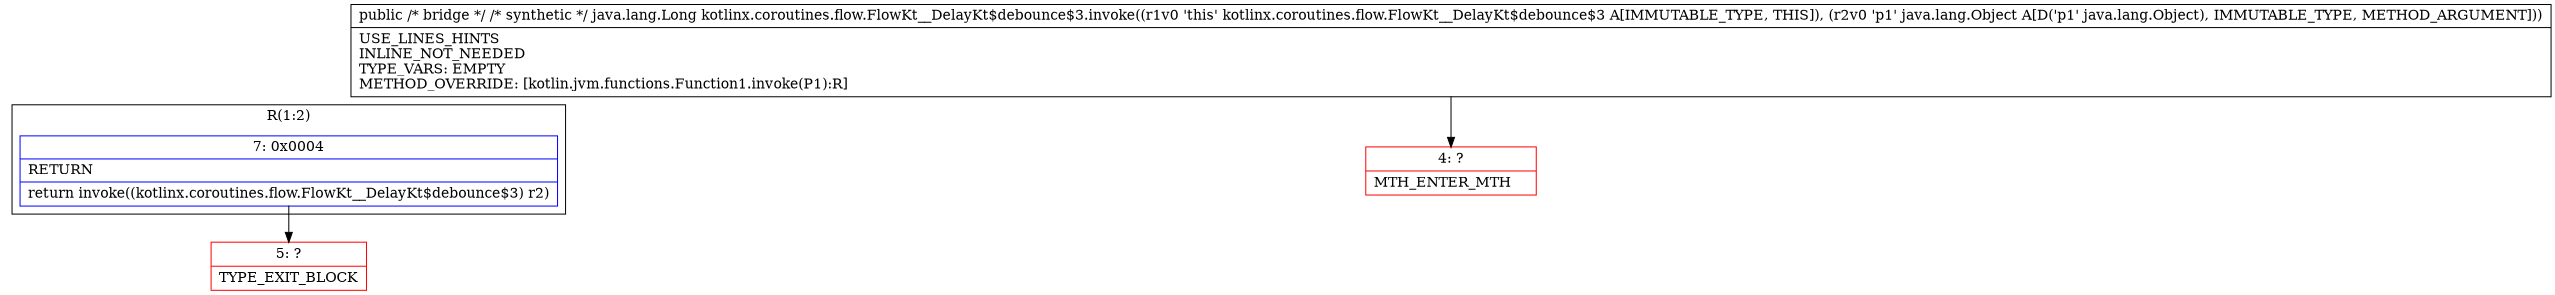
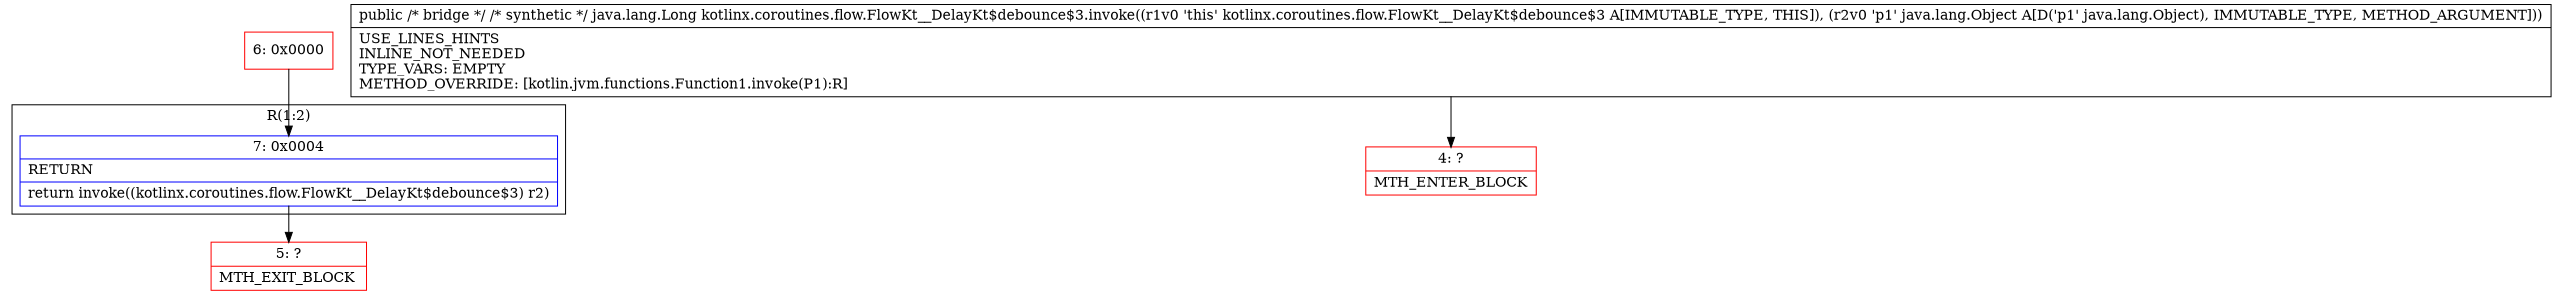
node "6: 0x0000": added
node "4: ?": text "MTH_ENTER_MTH" -> "MTH_ENTER_BLOCK"
node "5: ?": text "TYPE_EXIT_BLOCK" -> "MTH_EXIT_BLOCK"
